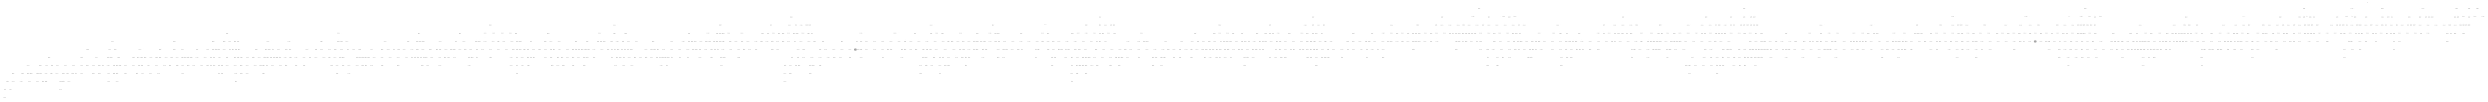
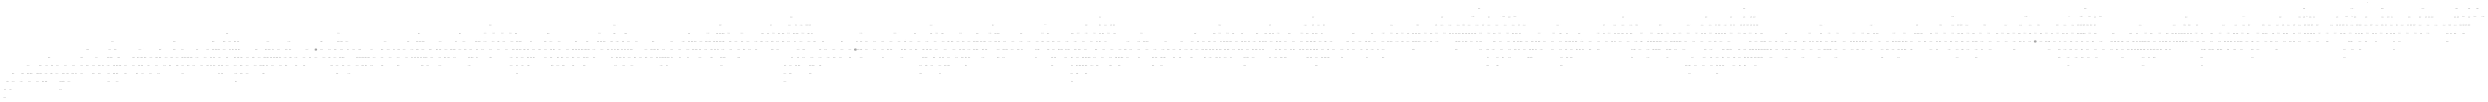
node "M12790": fillcolor white -> grey
